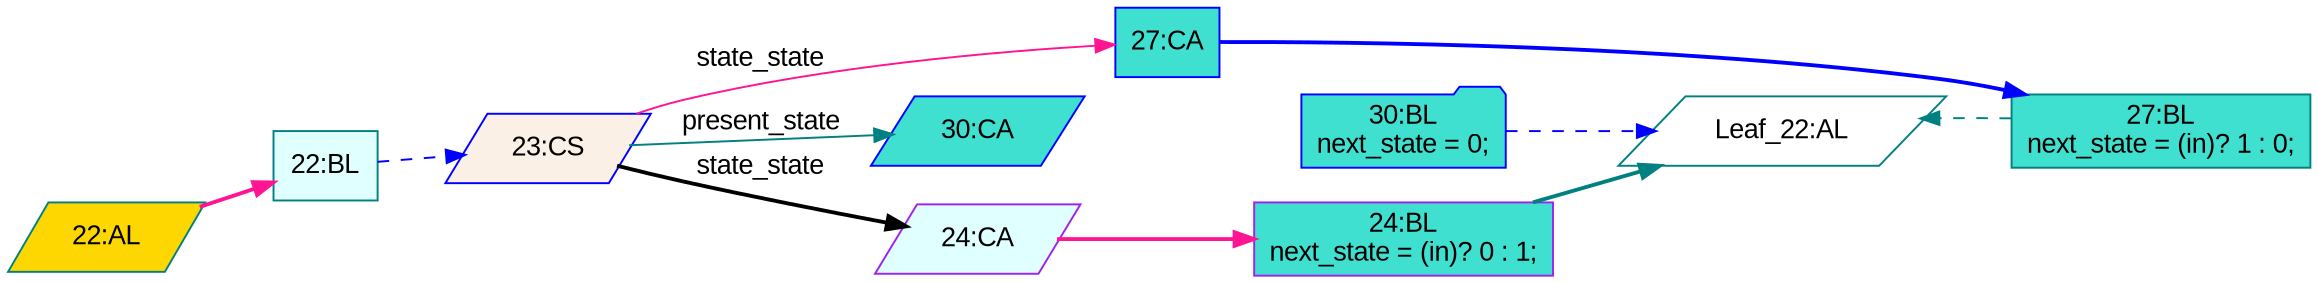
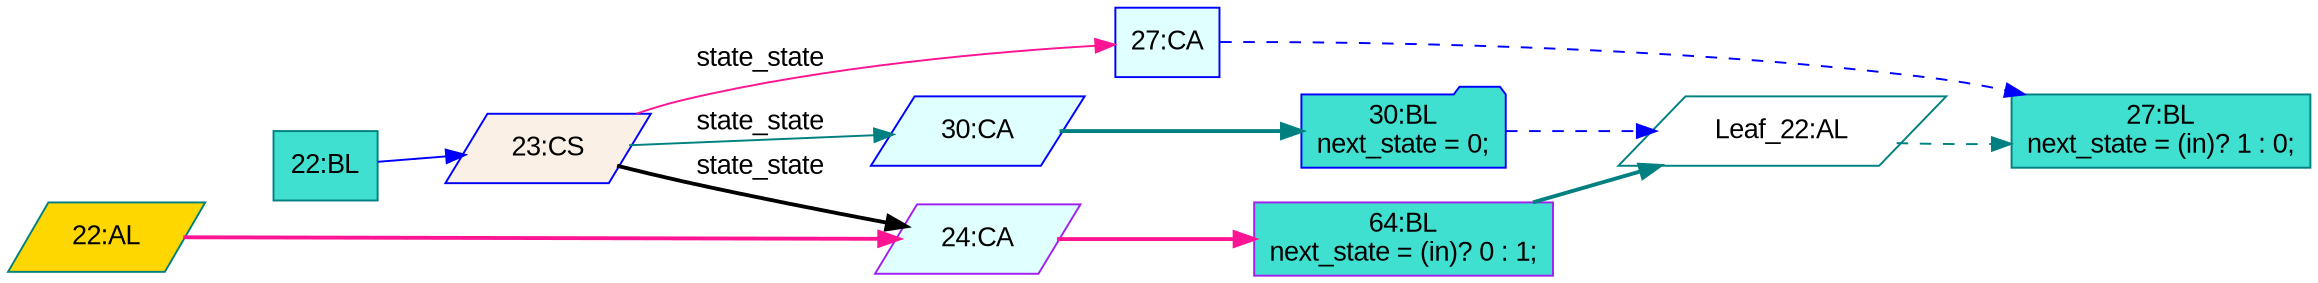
node "27:CA": fillcolor turquoise -> lightcyan
edge "27:CA" -> "27:BL next_state = (in)? 1 : 0;": style bold -> dashed
edge "27:BL next_state = (in)? 1 : 0;" -> "Leaf_22:AL": reversed
edge "23:CS" -> "30:CA": label "present_state" -> "state_state"
node "30:CA": fillcolor turquoise -> lightcyan
edge "30:CA" -> "30:BL next_state = 0;": added
edge "22:BL" -> "23:CS": style dashed -> solid
node "22:BL": fillcolor lightcyan -> turquoise
edge "22:AL" -> "22:BL": now "22:AL" -> "24:CA"
node "24:BL next_state = (in)? 0 : 1;": label "24:BL next_state = (in)? 0 : 1;" -> "64:BL next_state = (in)? 0 : 1;"
